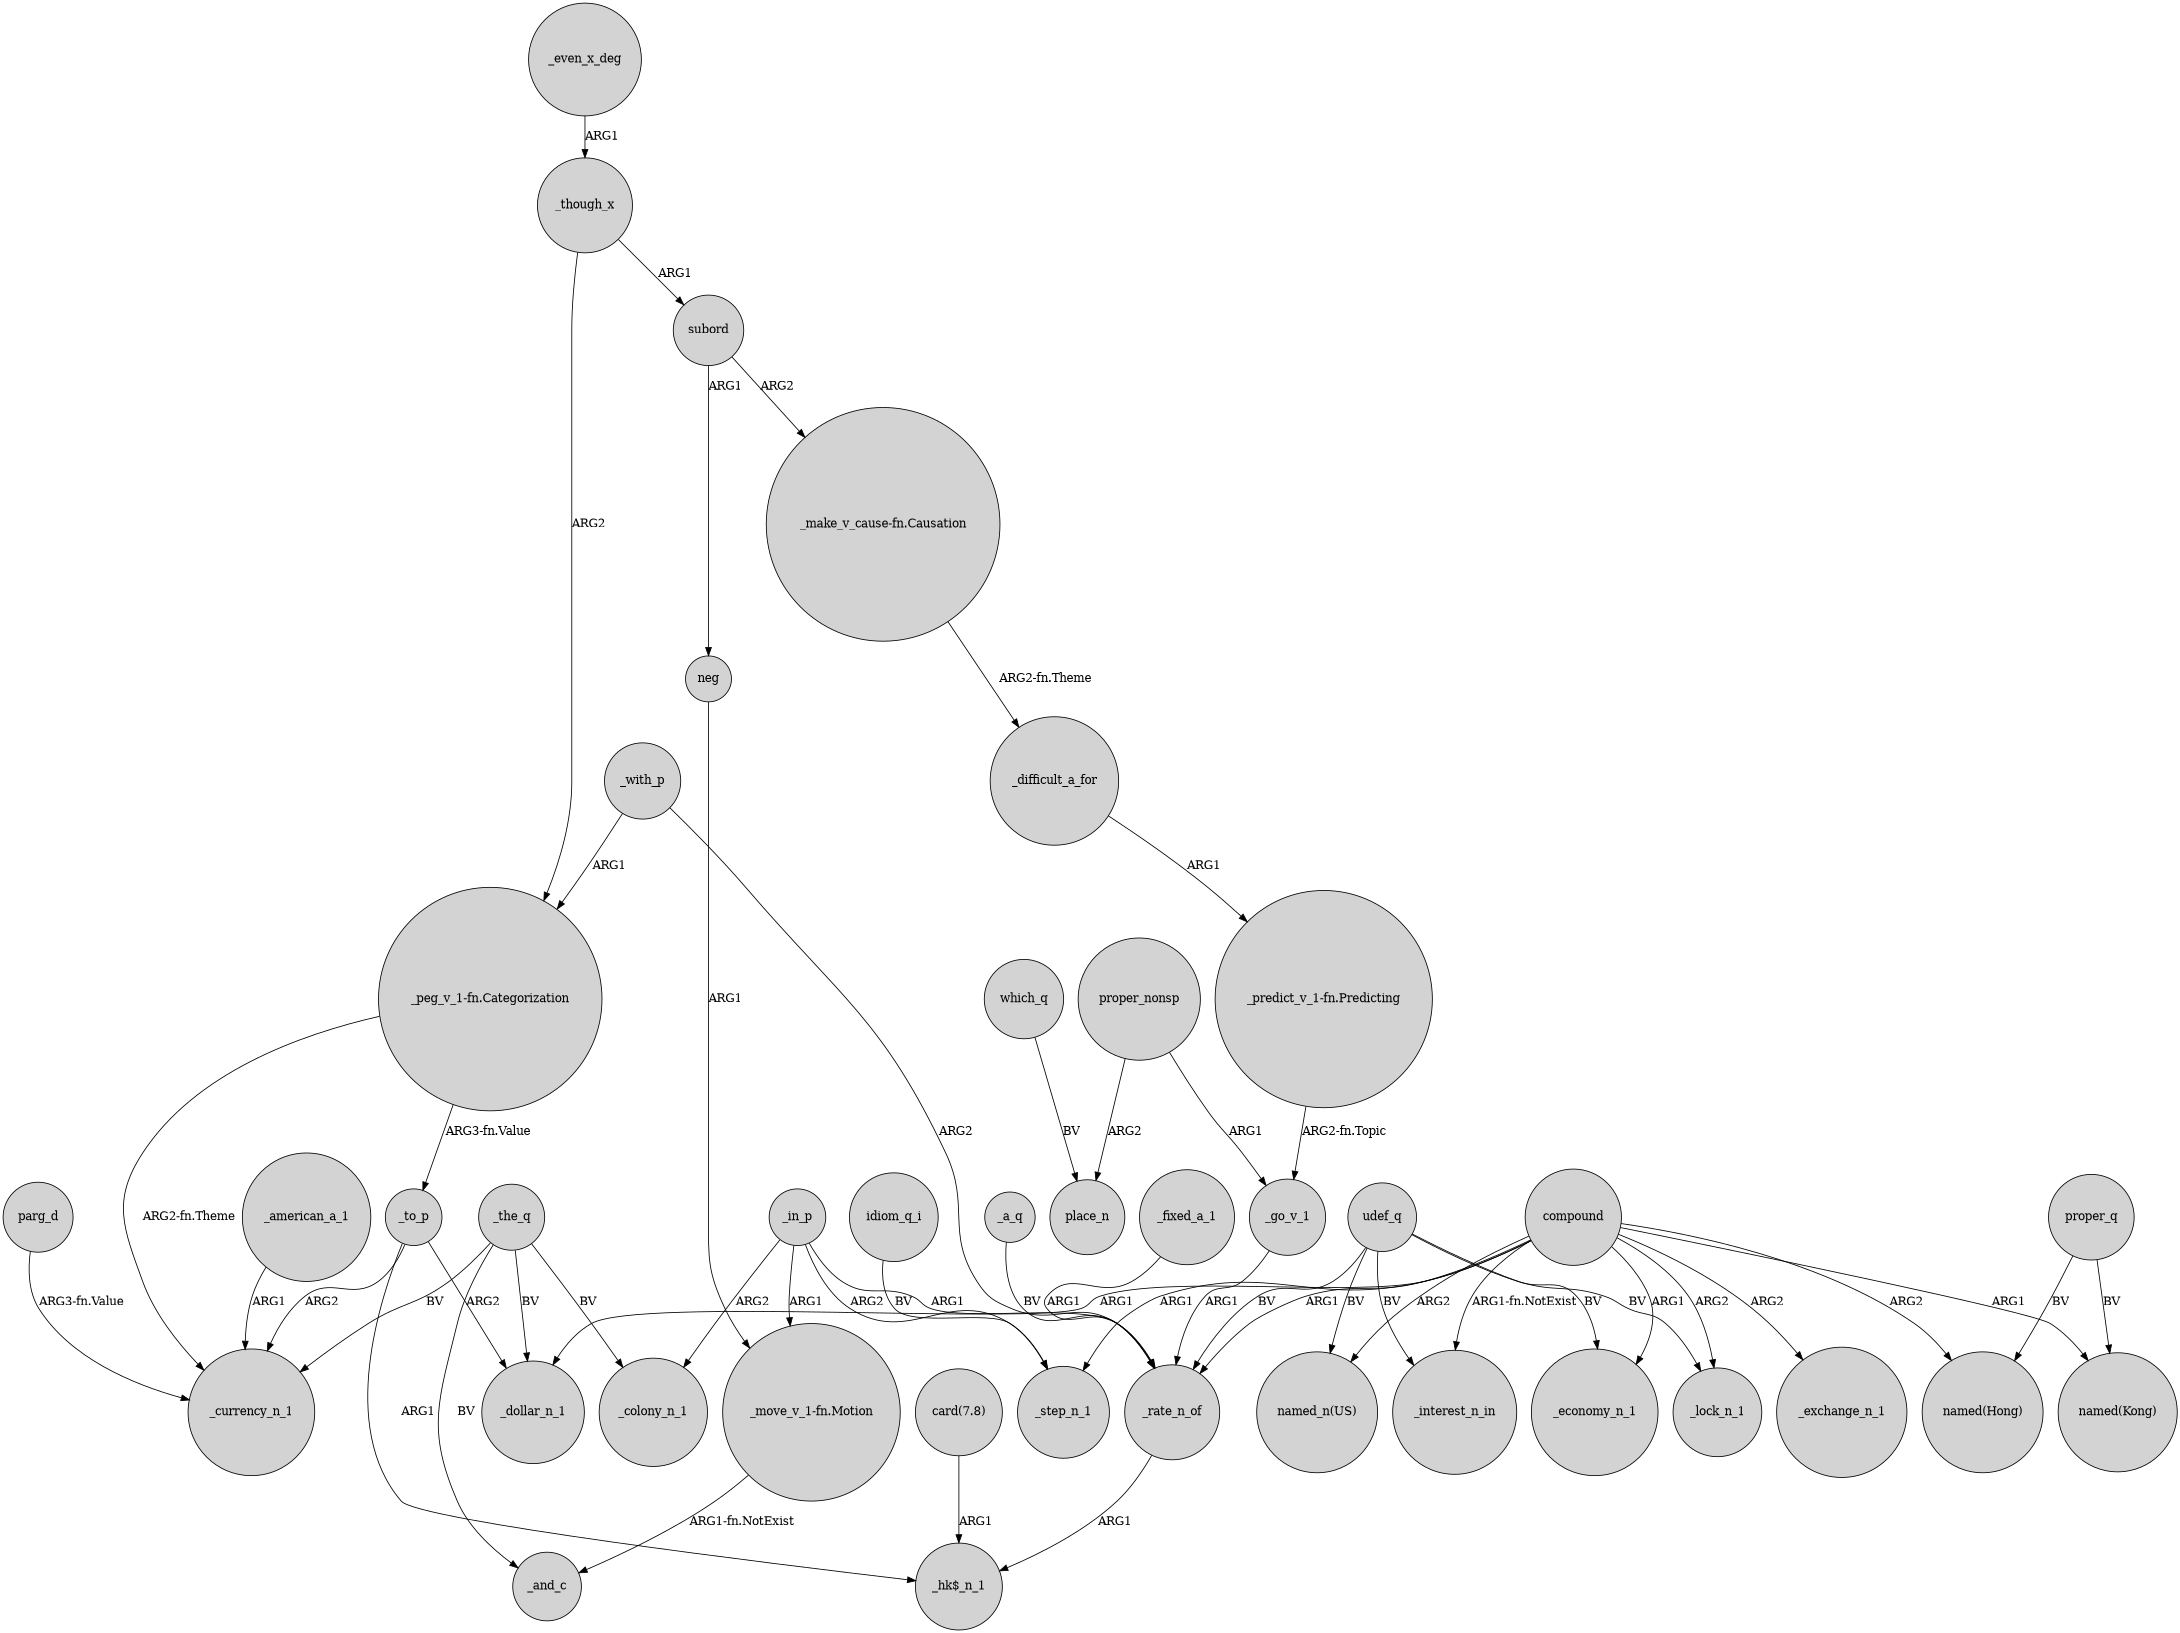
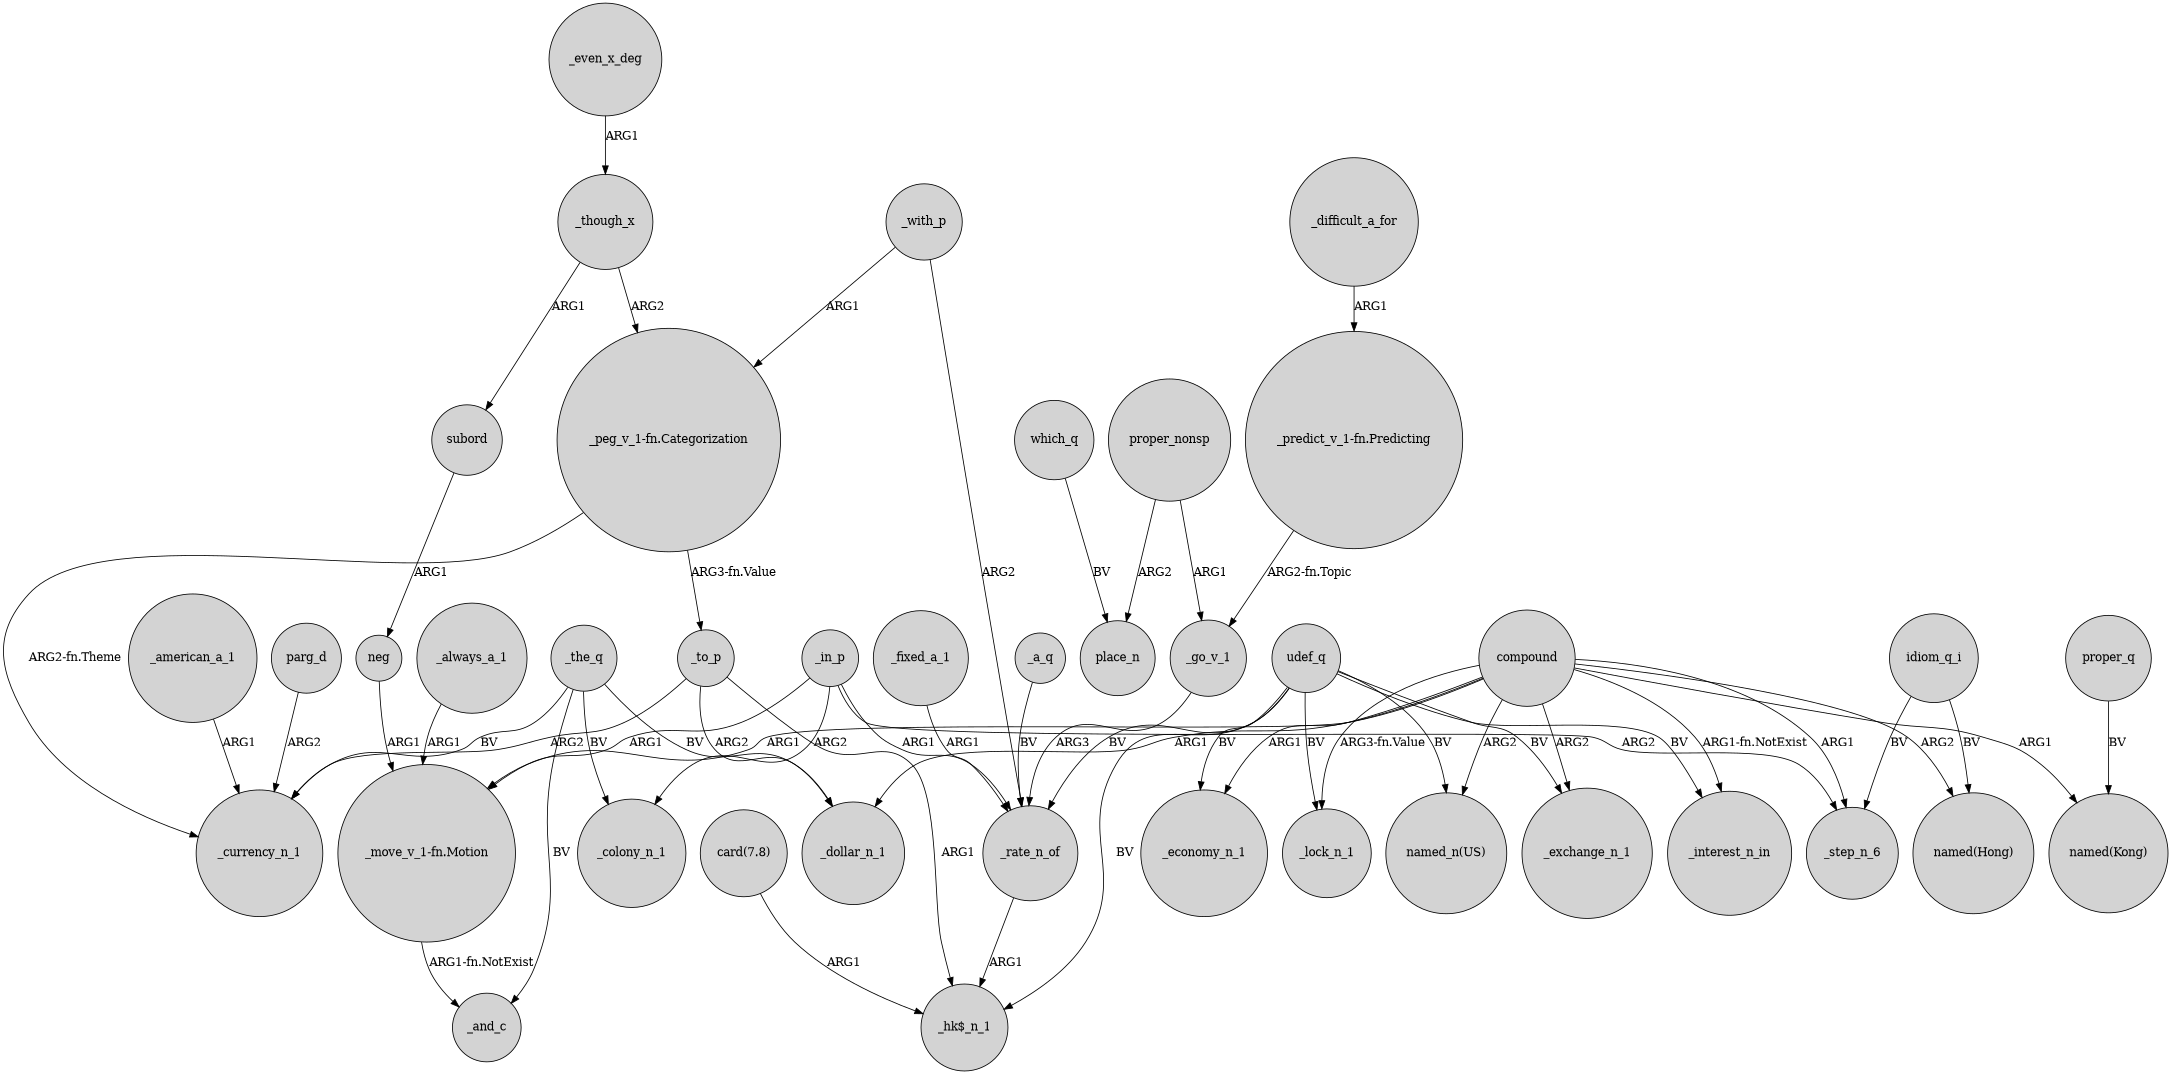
node "_make_v_cause-fn.Causation": removed
node "_always_a_1": added
edge "udef_q" -> "_exchange_n_1": added, label "BV"
edge "udef_q" -> "_hk$_n_1": added, label "BV"
edge "compound" -> "_rate_n_of": now "compound" -> "_move_v_1-fn.Motion"
edge "parg_d" -> "_currency_n_1": label "ARG3-fn.Value" -> "ARG2"
edge "_go_v_1" -> "_rate_n_of": label "ARG1" -> "ARG3"
edge "compound" -> "_lock_n_1": label "ARG2" -> "ARG3-fn.Value"
edge "proper_q" -> "named(Hong)": now "idiom_q_i" -> "named(Hong)"
node "_step_n_1": label "_step_n_1" -> "_step_n_6"
